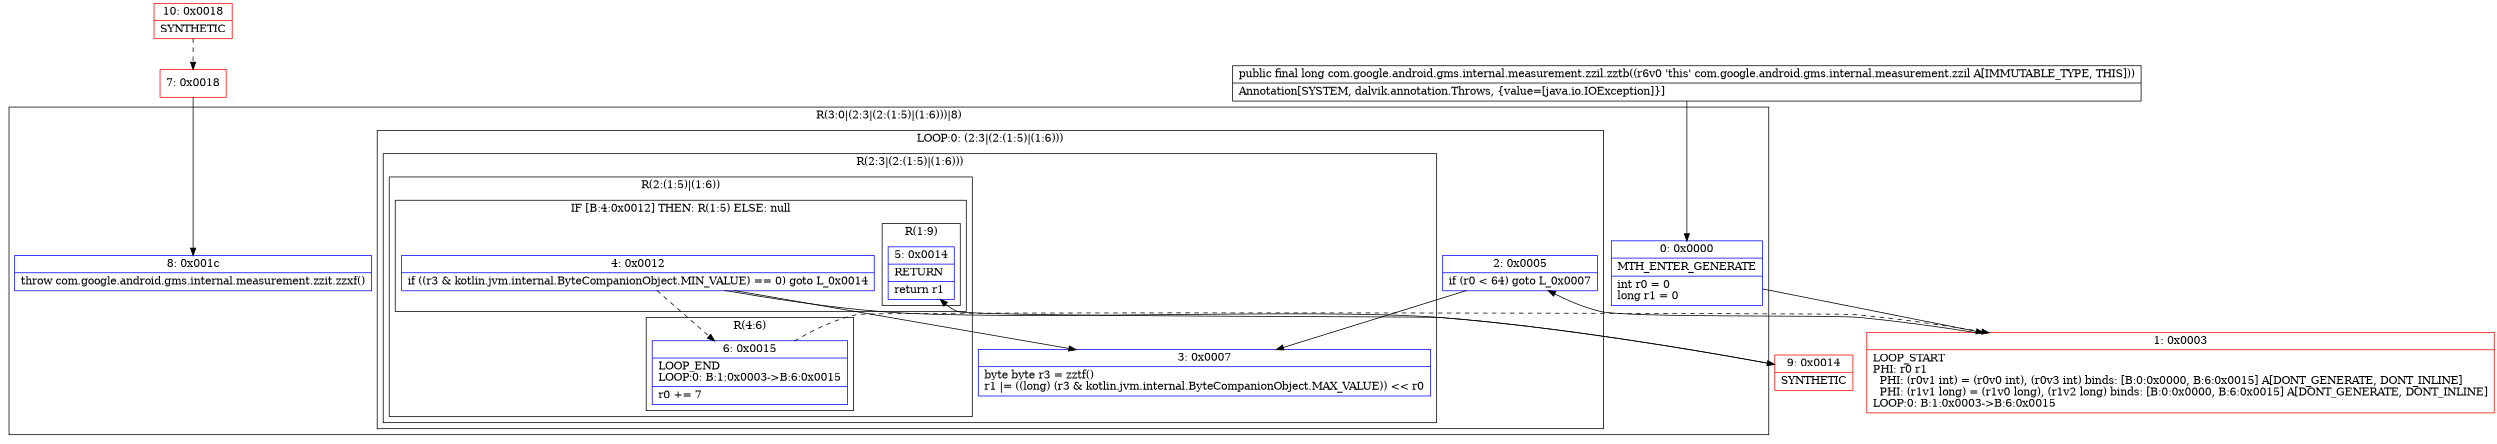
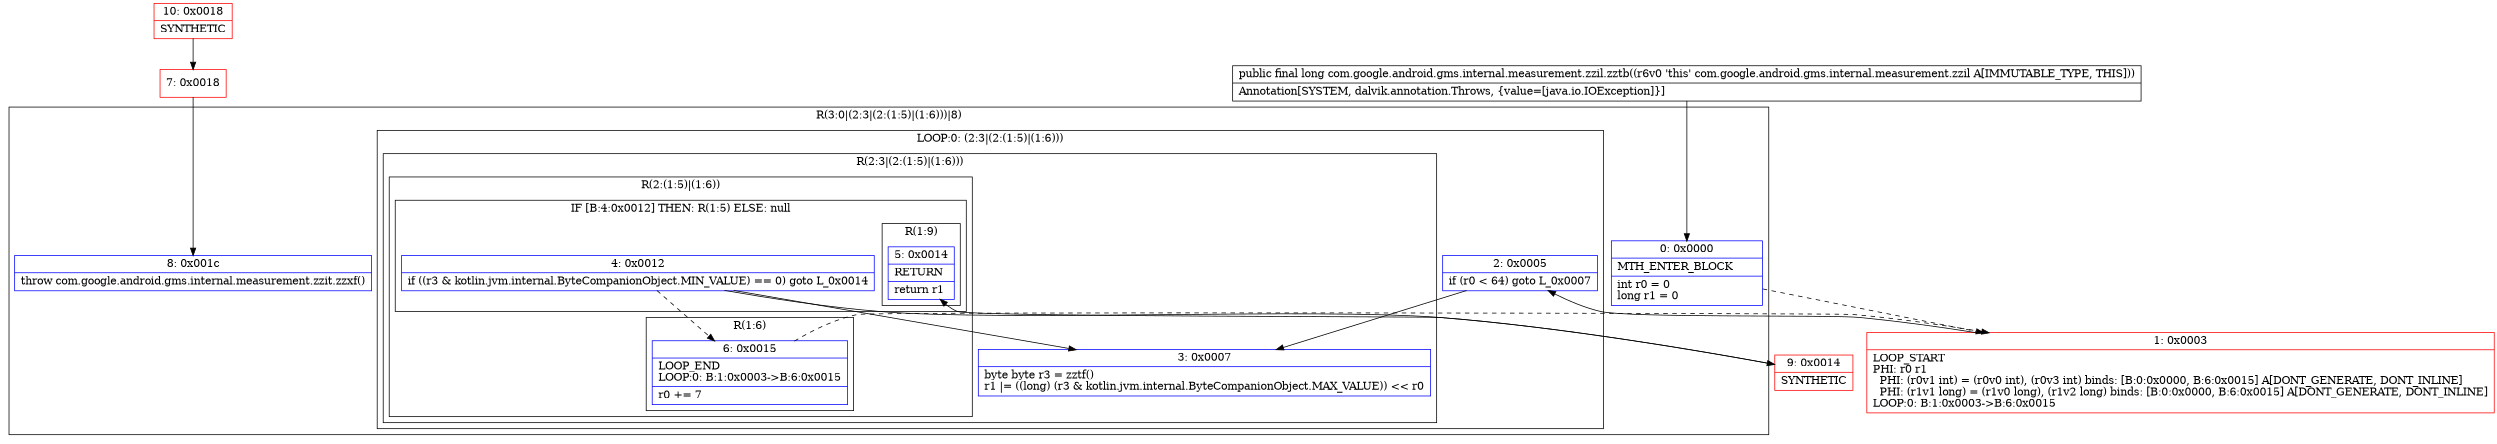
edge "10: 0x0018" -> "7: 0x0018": style dashed -> solid
node "0: 0x0000": text "MTH_ENTER_GENERATE" -> "MTH_ENTER_BLOCK"
edge "0: 0x0000" -> "1: 0x0003": style solid -> dashed
cluster "R(4:6)": label "R(4:6)" -> "R(1:6)"
